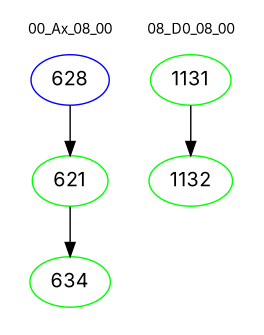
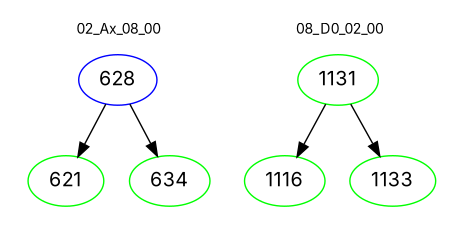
cluster "00_Ax_08_00": label "00_Ax_08_00" -> "02_Ax_08_00"
cluster "08_D0_08_00": label "08_D0_08_00" -> "08_D0_02_00"
node "1132": label "1132" -> "1133"
node "1116": added
edge "621" -> "634": now "628" -> "634"
